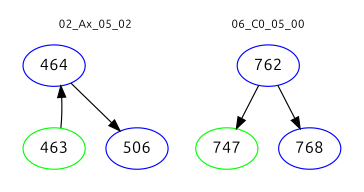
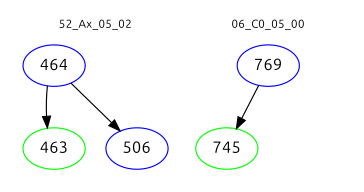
cluster "02_Ax_05_02": label "02_Ax_05_02" -> "52_Ax_05_02"
node "762": label "762" -> "769"
edge "463" -> "464": reversed
node "747": label "747" -> "745"
node "768": removed
